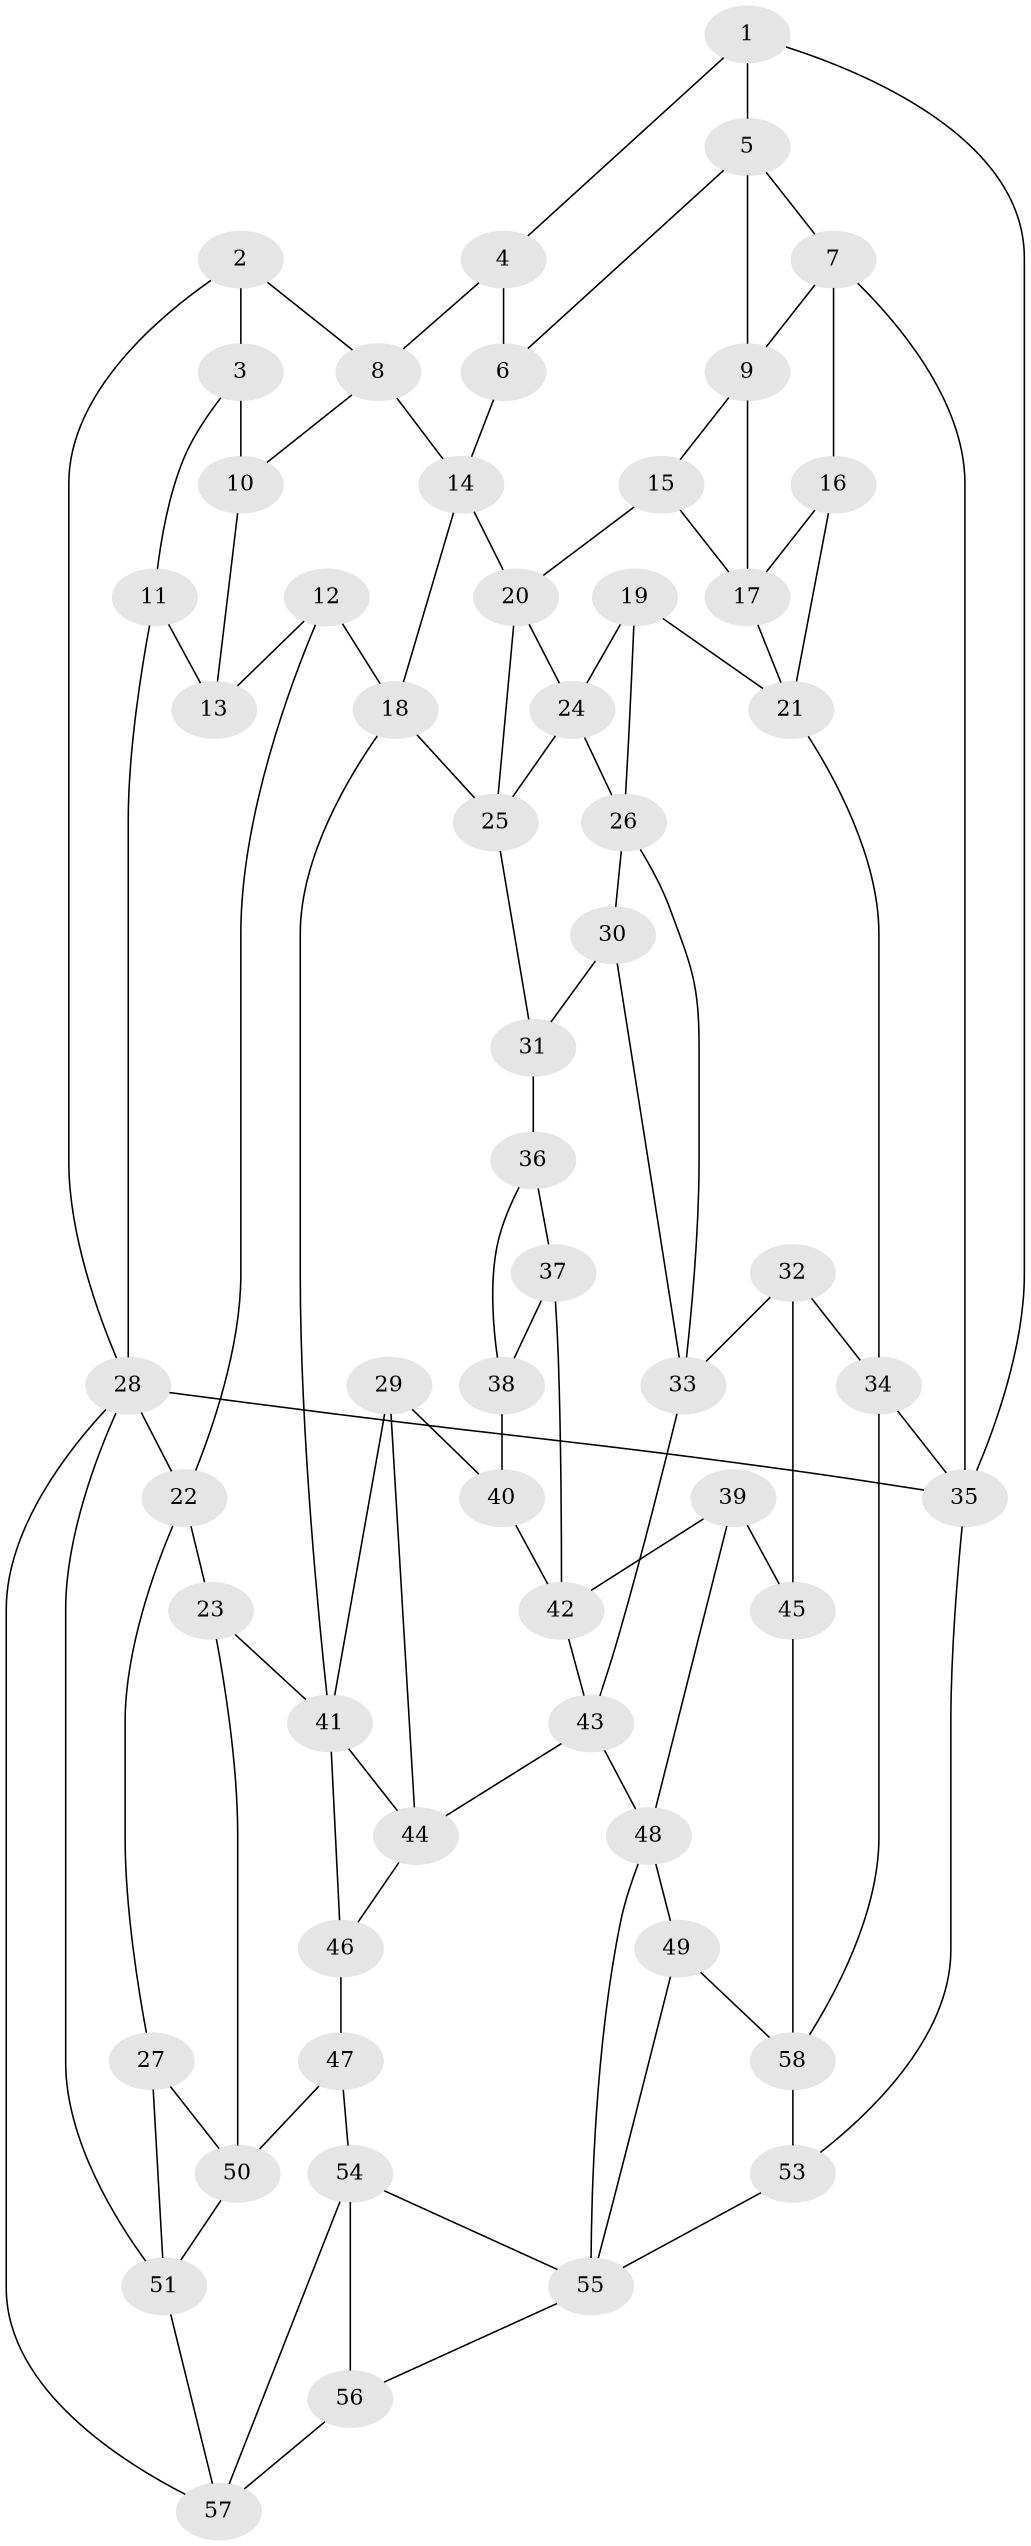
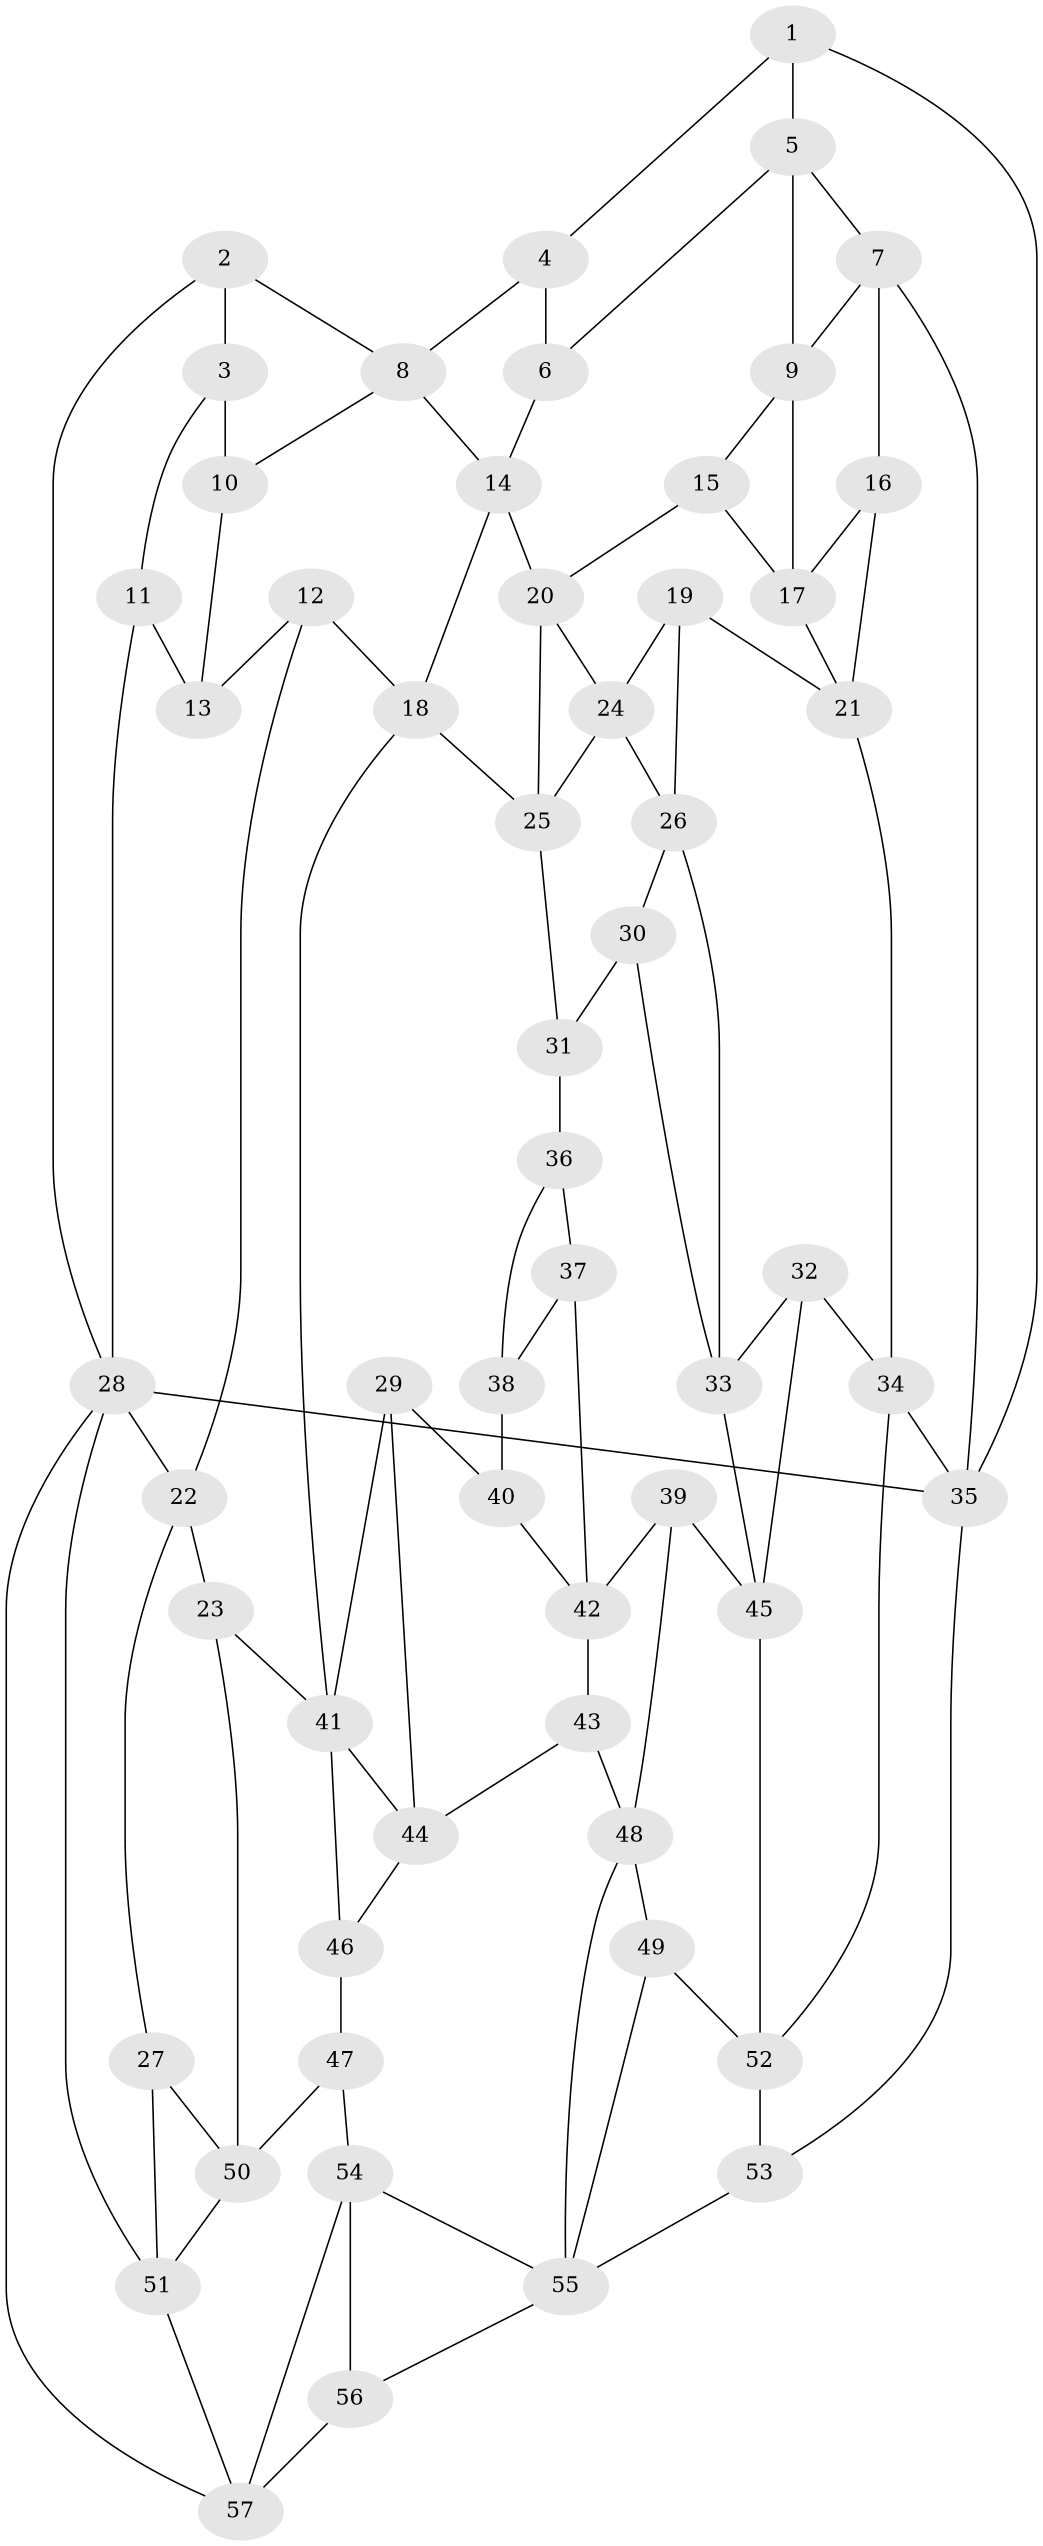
edge "33" -- "43": now "33" -- "45"
node "58": label "58" -> "52"
